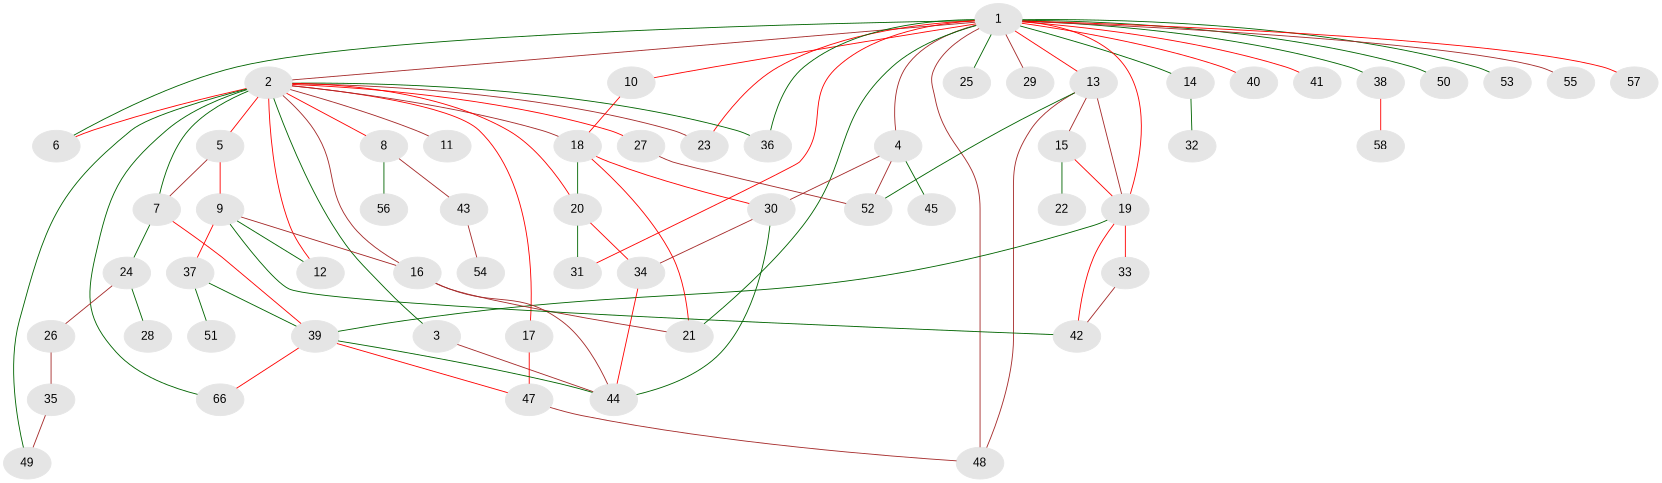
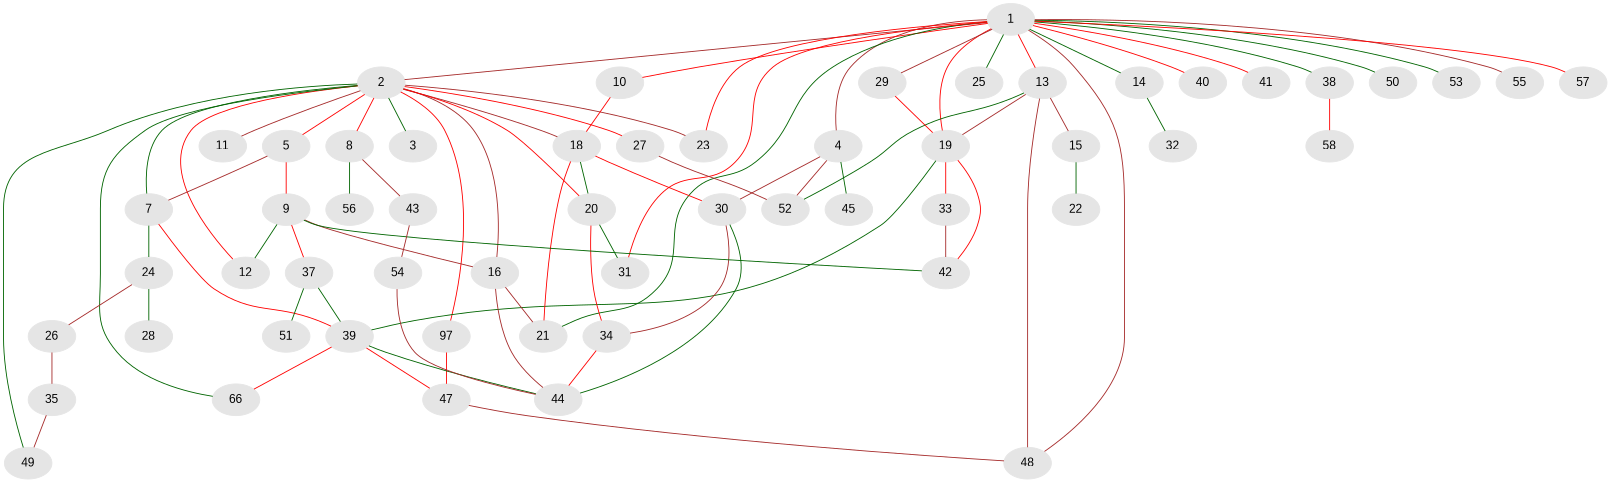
node "6": removed
node "36": removed
edge "15" -- "19": now "29" -- "19"
node "17": label "17" -> "97"
edge "3" -- "44": now "54" -- "44"
